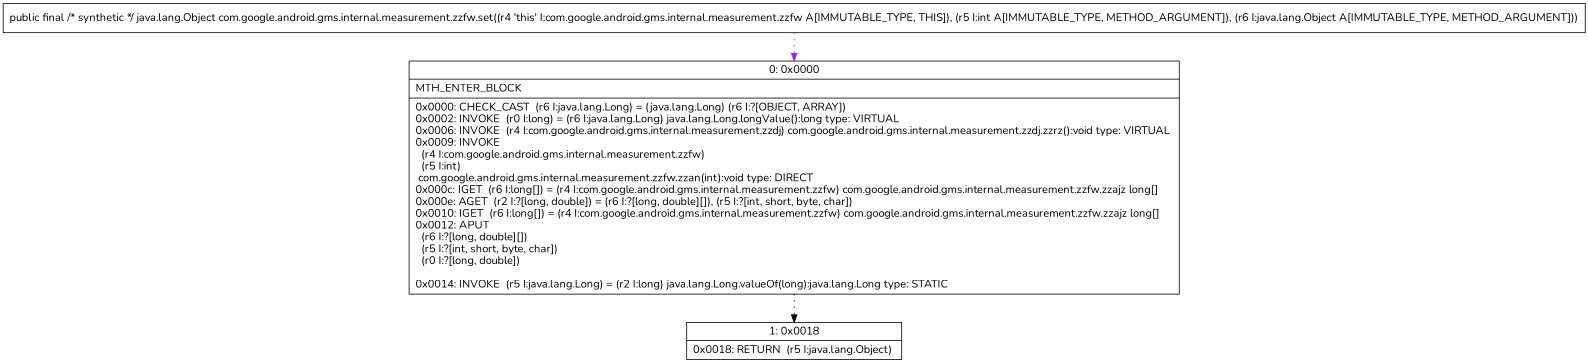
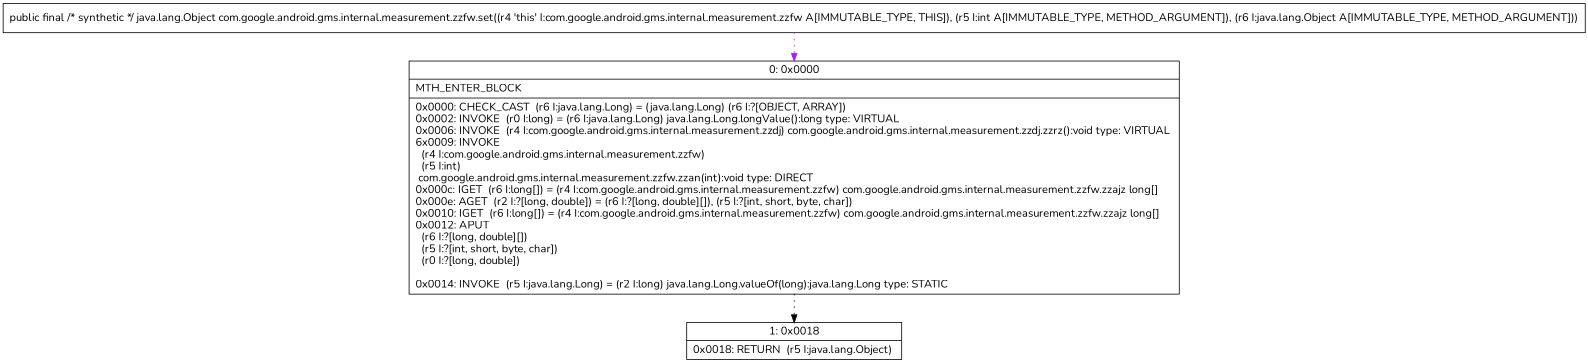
node "0: 0x0000": text "0x0009: INVOKE" -> "6x0009: INVOKE"
